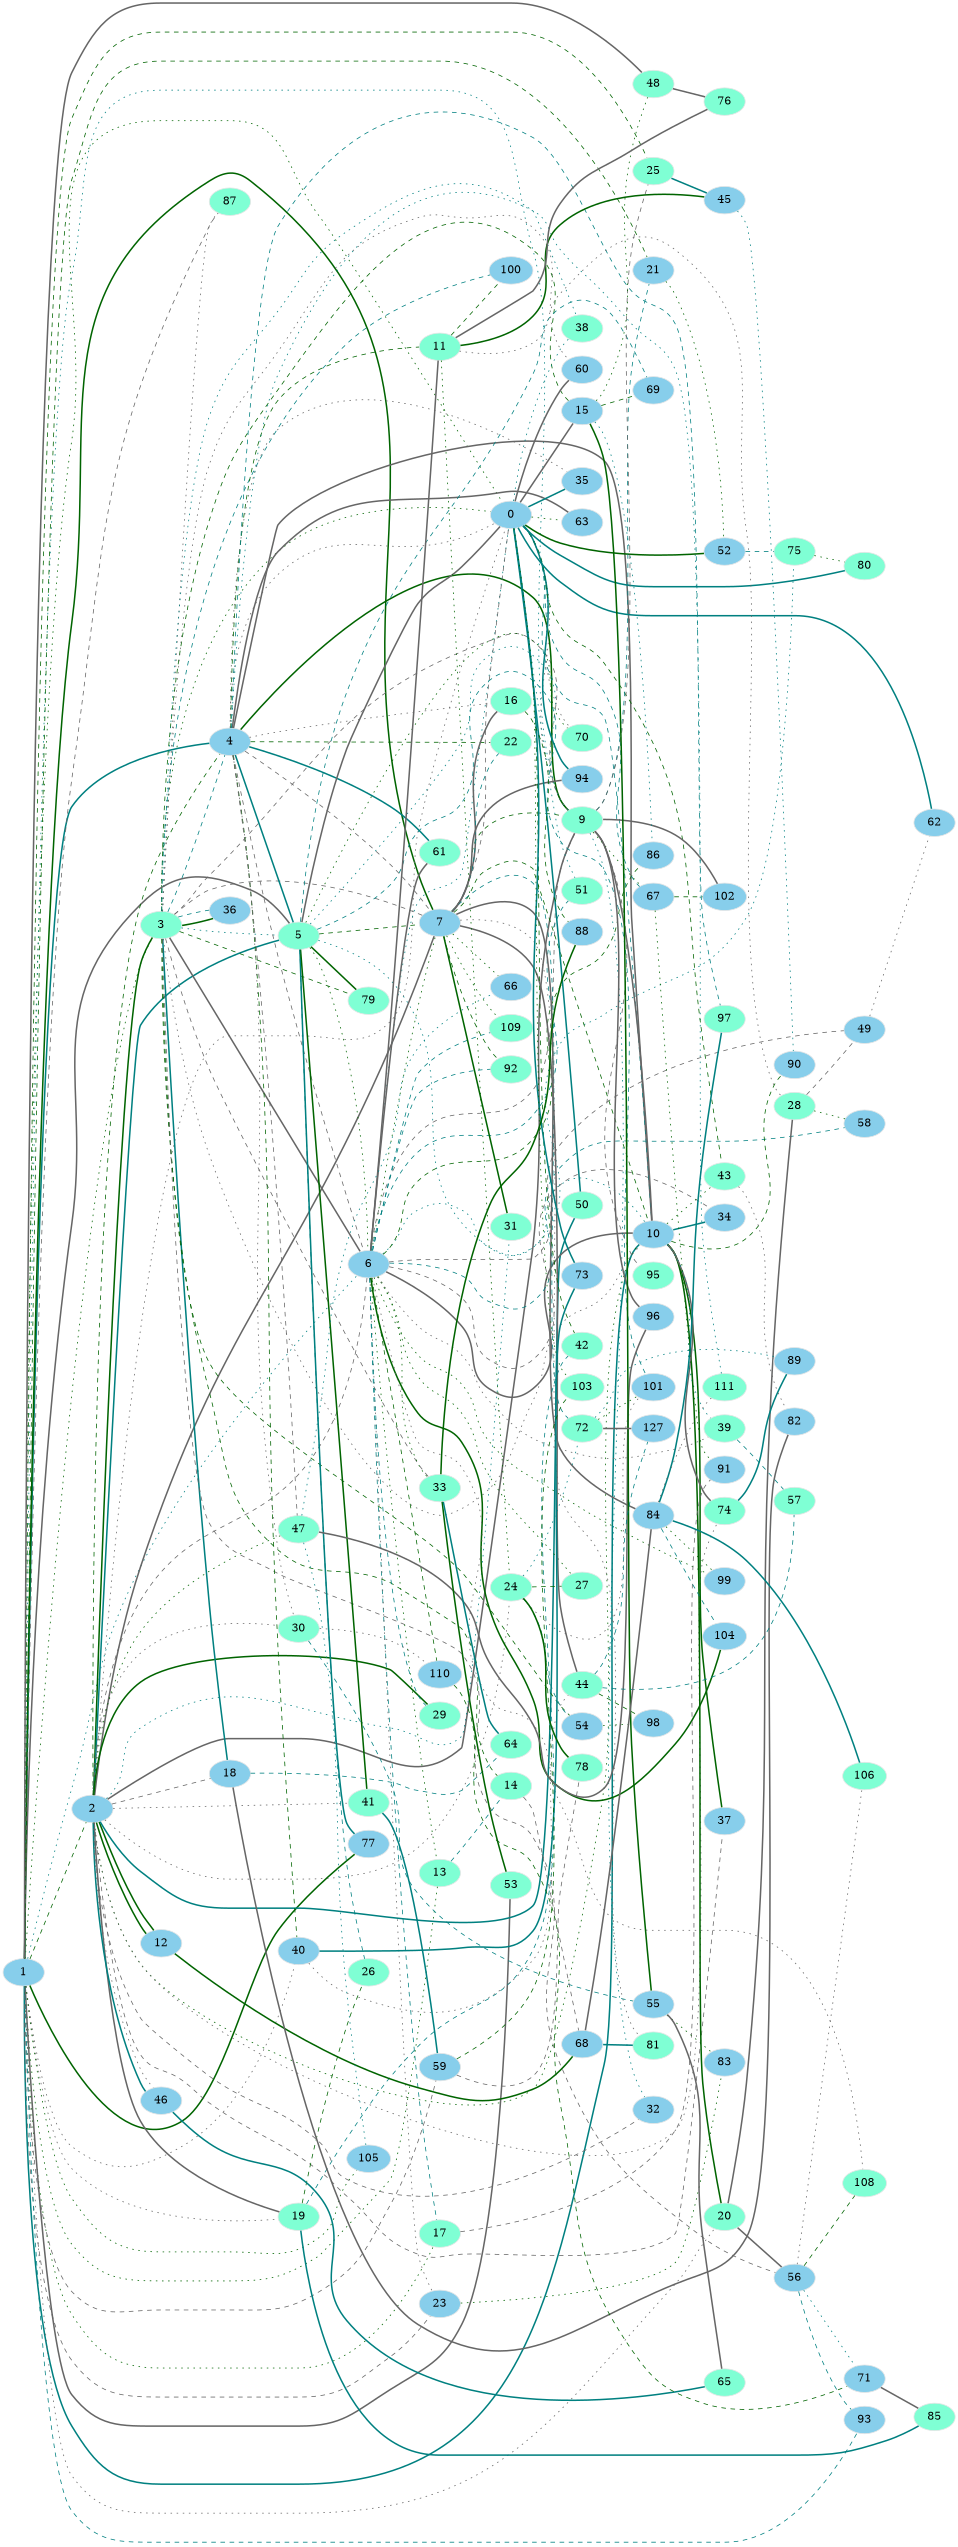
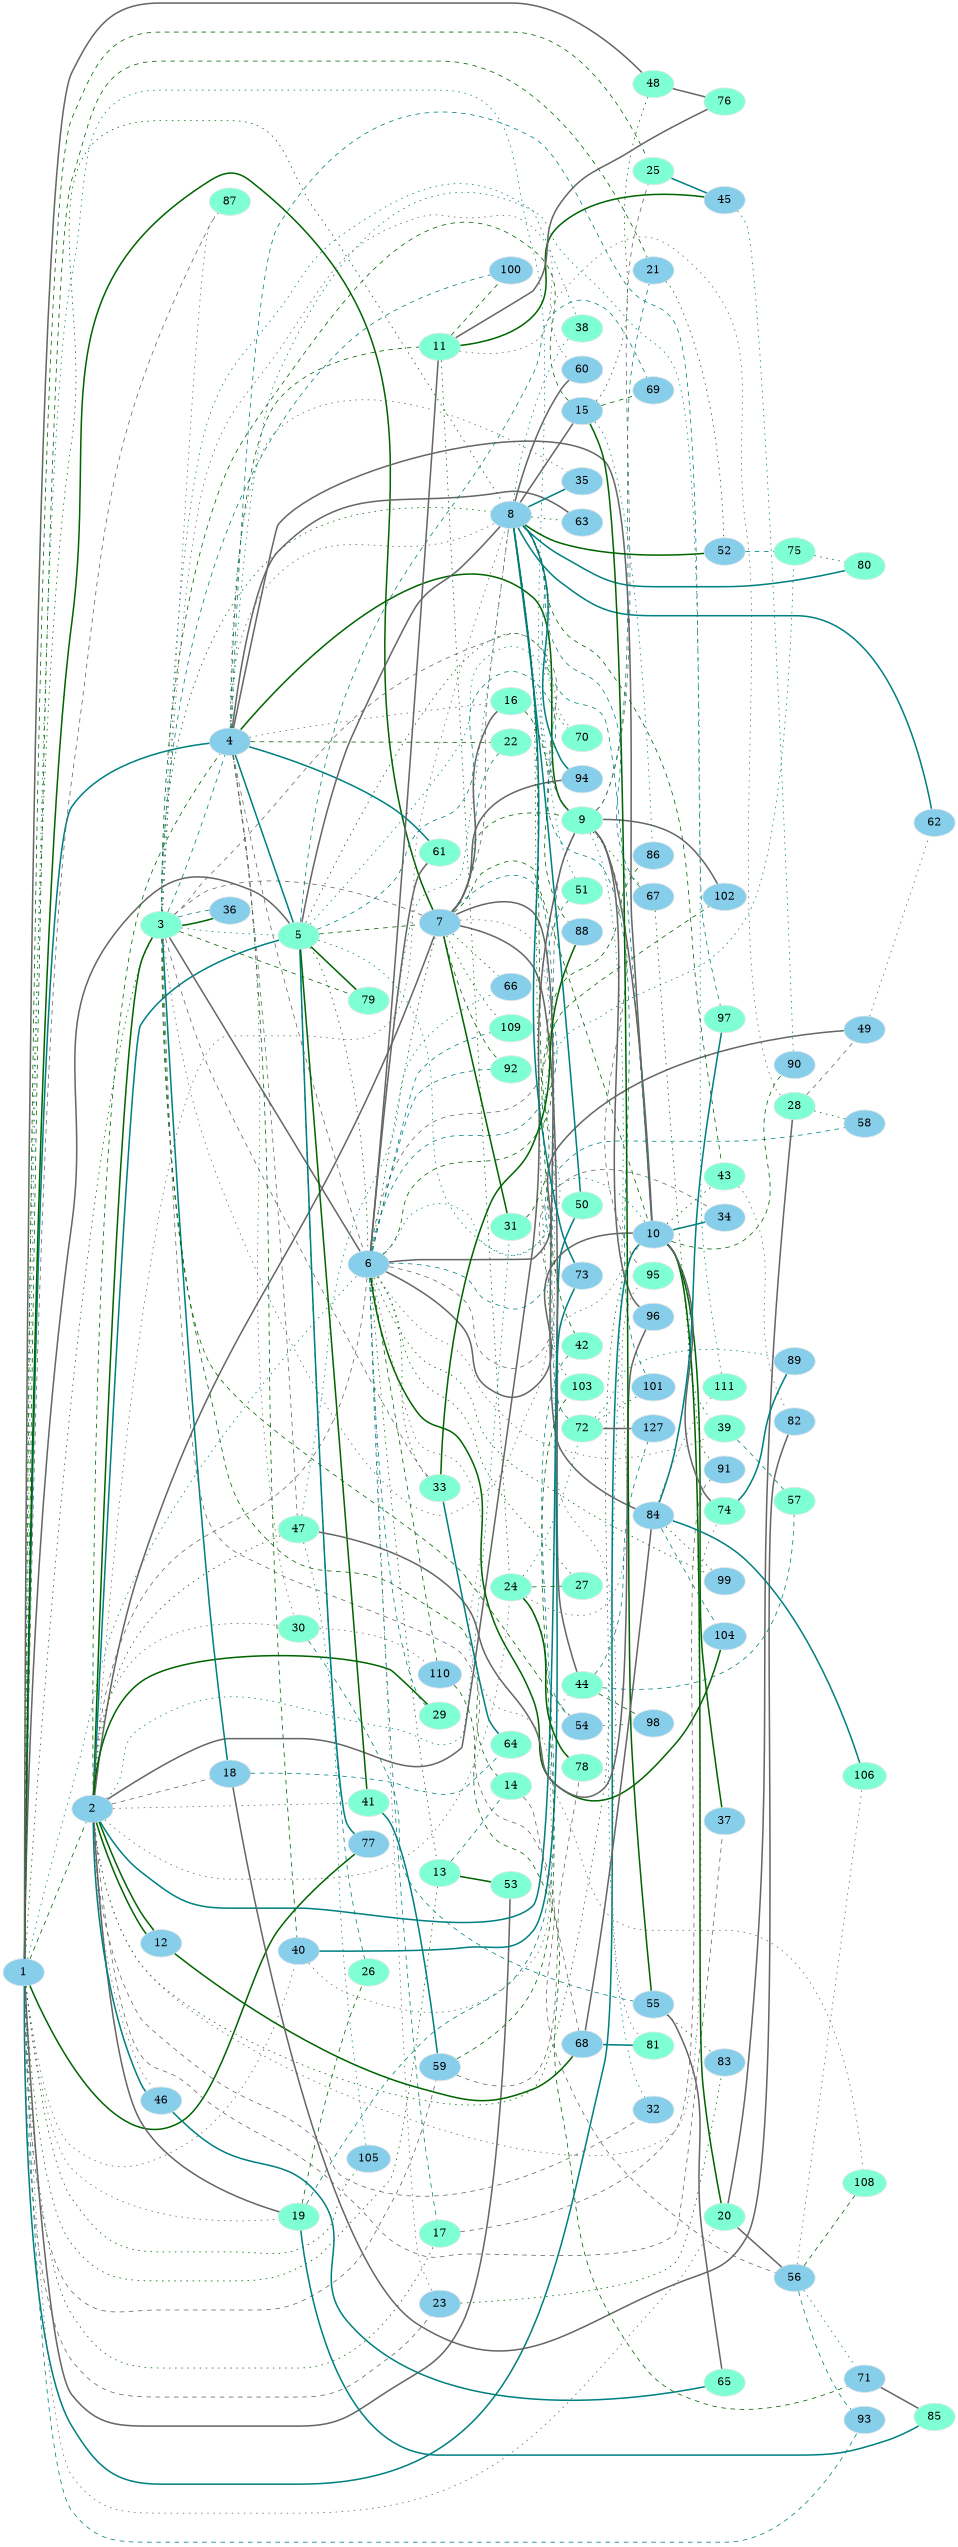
node "0": label "0" -> "8"
edge "4" -- "7": removed
edge "67" -- "102": now "31" -- "102"
edge "49" -- "6": style dashed -> bold
edge "101" -- "24": now "95" -- "24"
edge "33" -- "53": now "13" -- "53"
